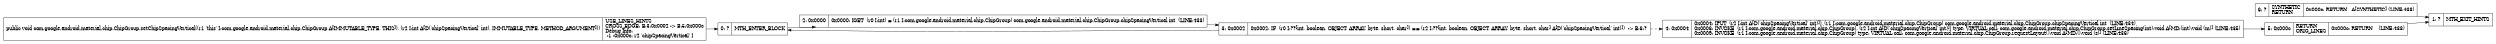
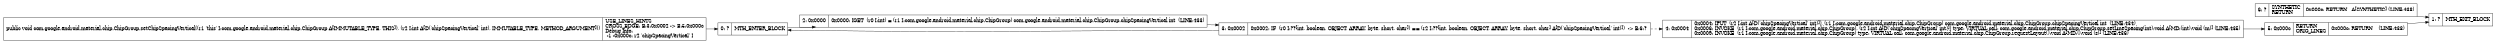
node "1: ?": text "MTH_EXIT_HINTS" -> "MTH_EXIT_BLOCK"
